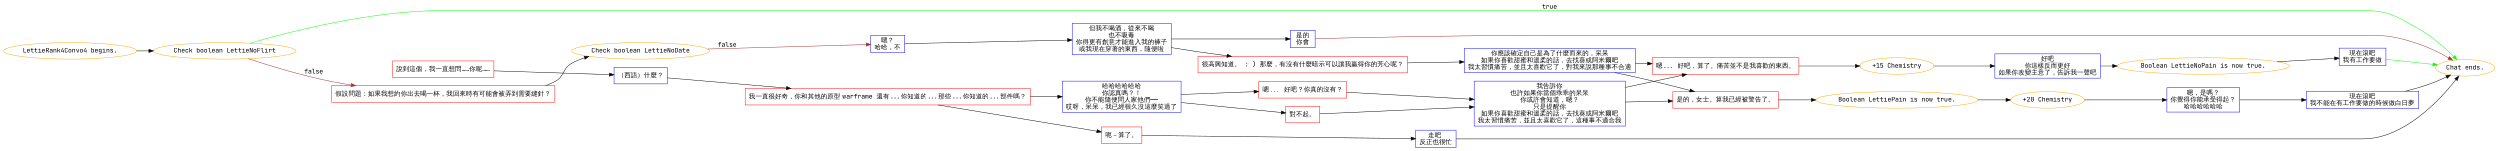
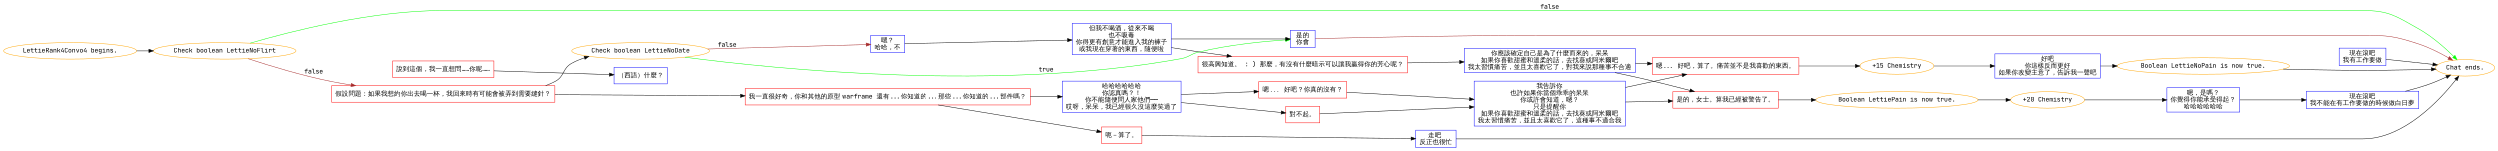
edge "Check boolean LettieNoFlirt" -> "Chat ends.": label "true" -> "false"
edge "Boolean LettieNoPain is now true." -> "現在滾吧 我有工作要做": now "Boolean LettieNoPain is now true." -> "Chat ends."
edge "現在滾吧 我有工作要做" -> "Chat ends.": color green -> black
edge "Check boolean LettieNoDate" -> "是的 你會": added, label "true"
edge "（西語）什麼？" -> "我一直很好奇，你和其他的原型 warframe 還有...你知道的...那些...你知道的...部件嗎？": now "假設問題：如果我想約你出去喝一杯，我回來時有可能會被弄到需要縫針？" -> "我一直很好奇，你和其他的原型 warframe 還有...你知道的...那些...你知道的...部件嗎？"
